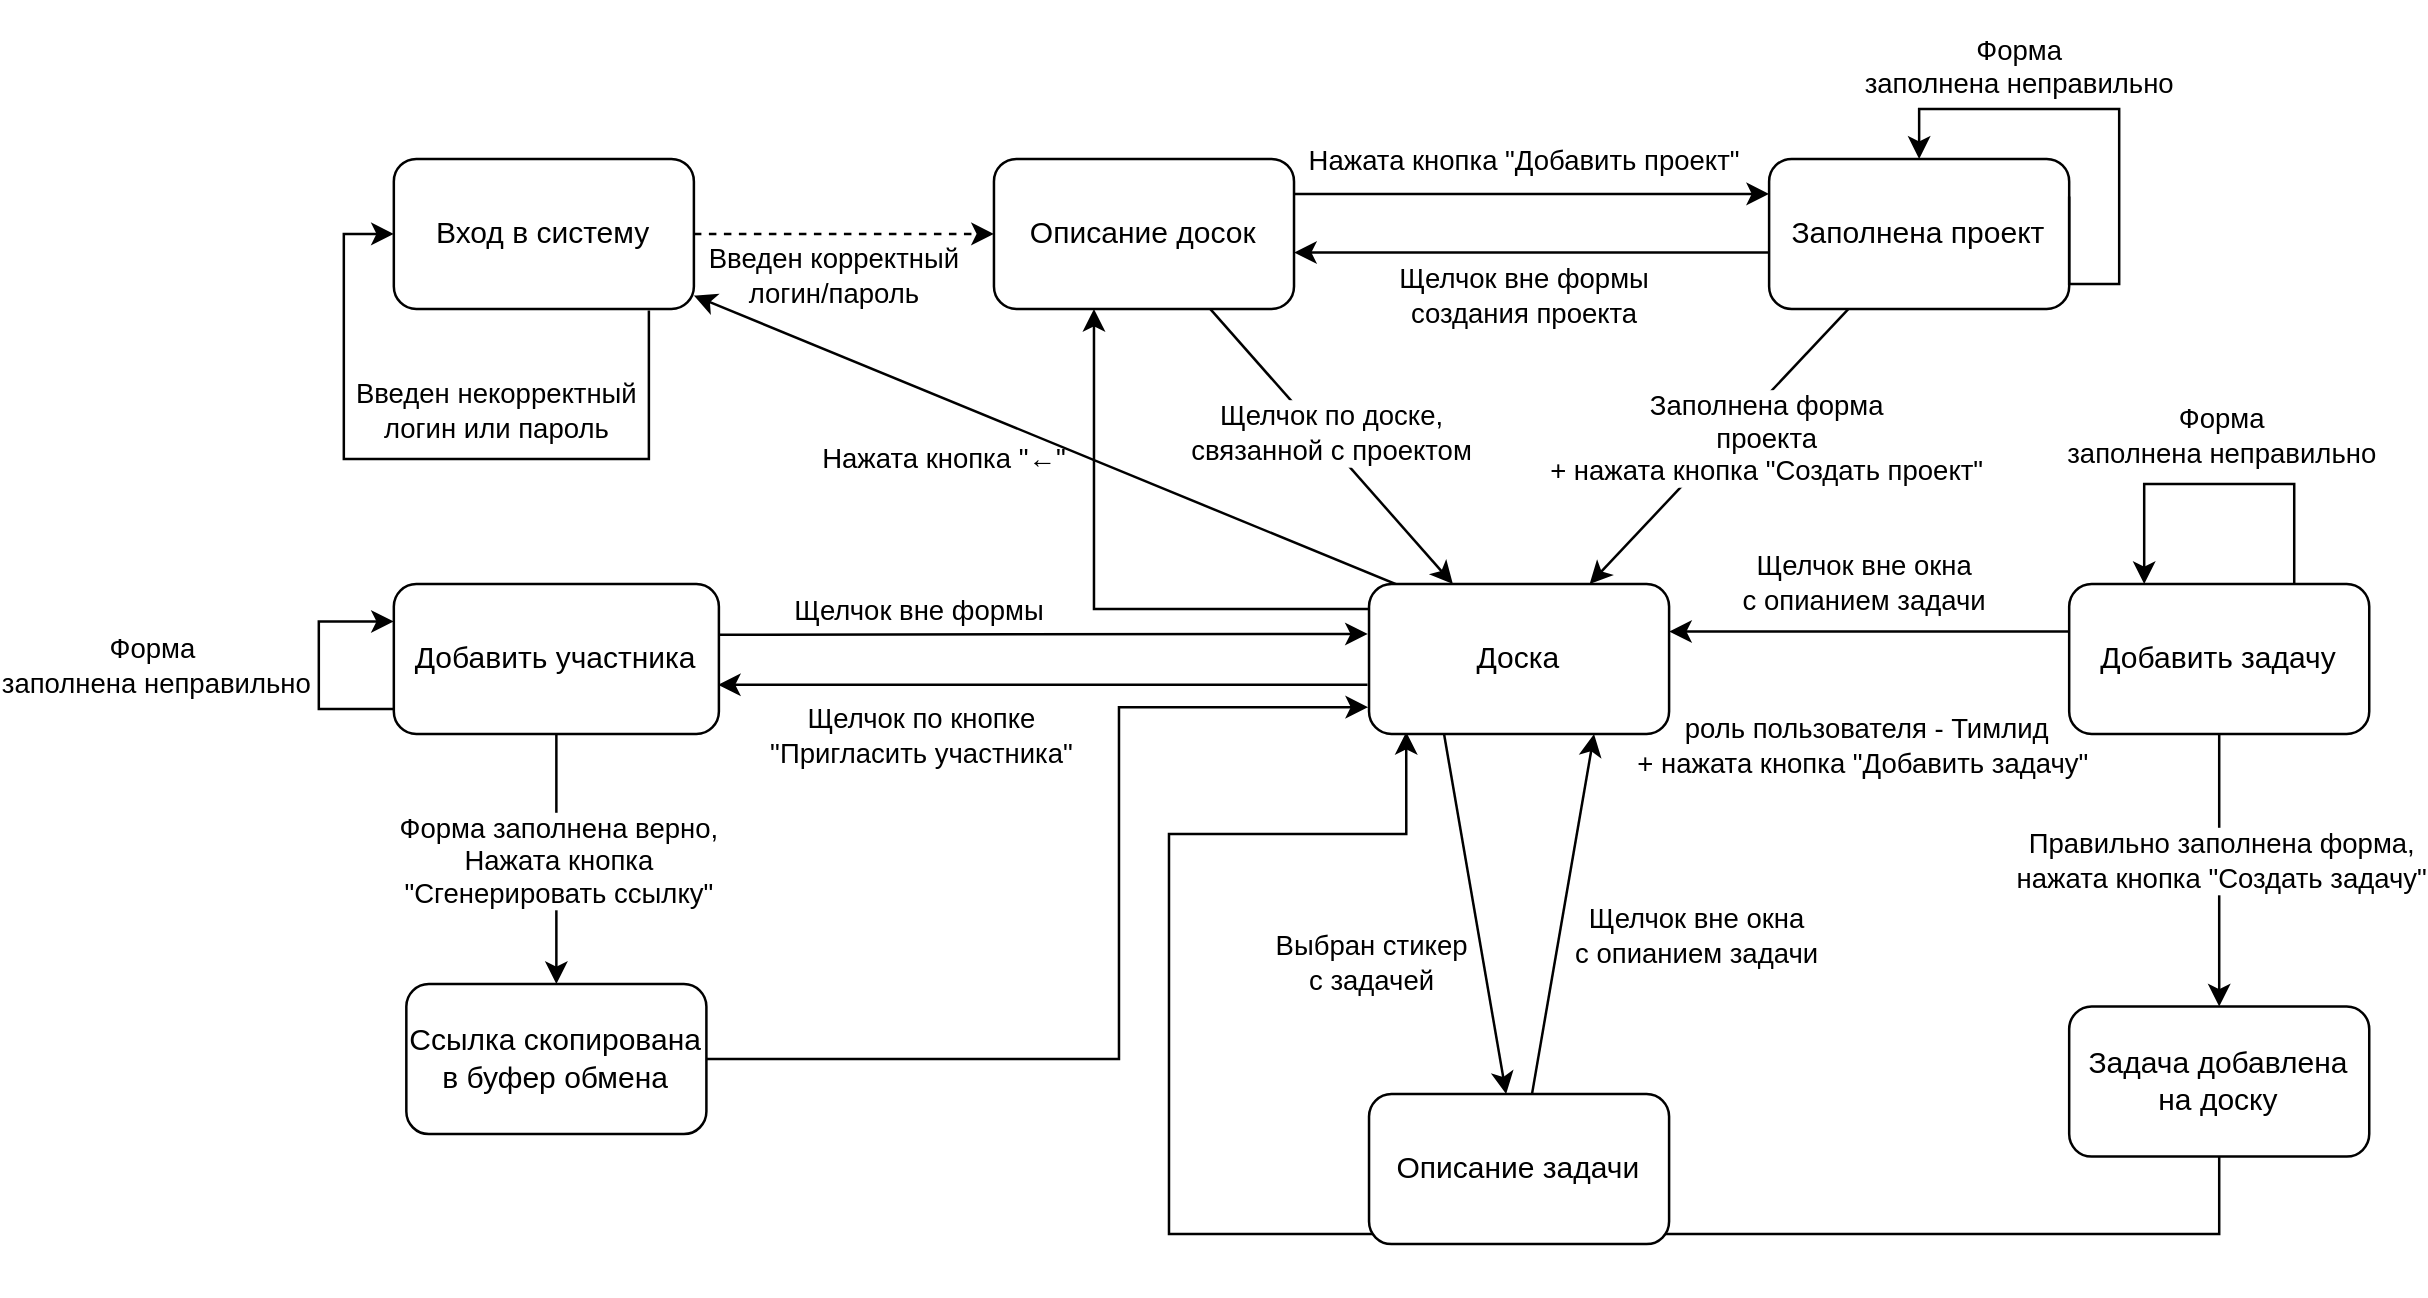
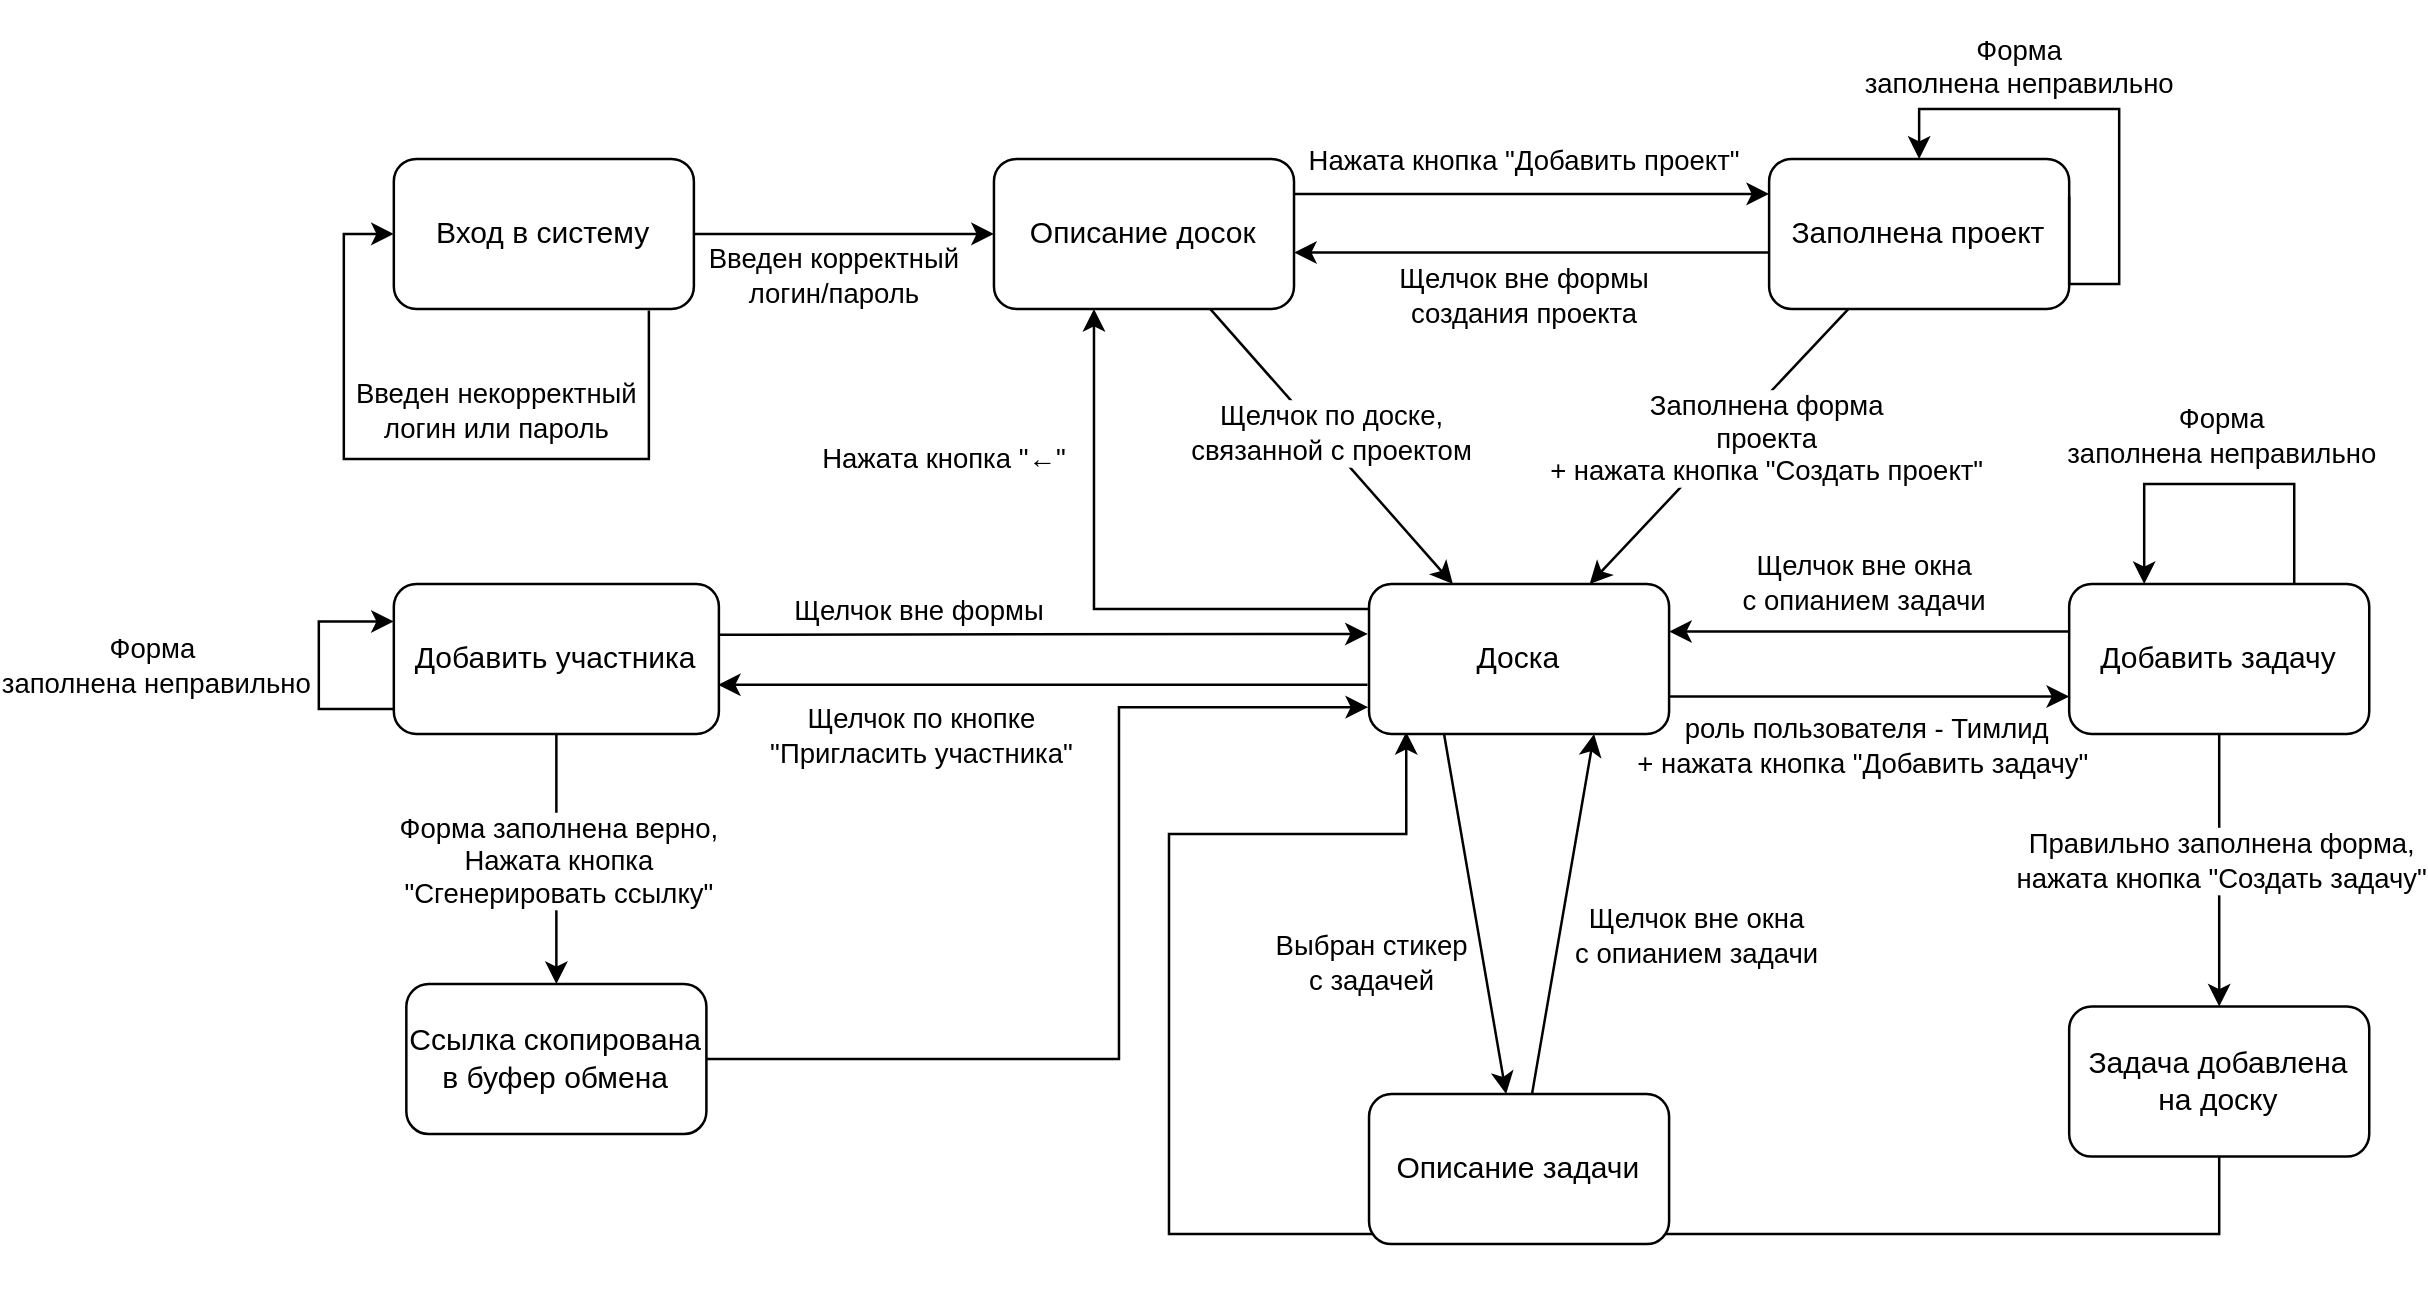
edge "Вход в систему" -> "Описание досок": style dashed -> solid
edge "Доска" -> "Вход в систему": now "Доска" -> "Добавить задачу"
